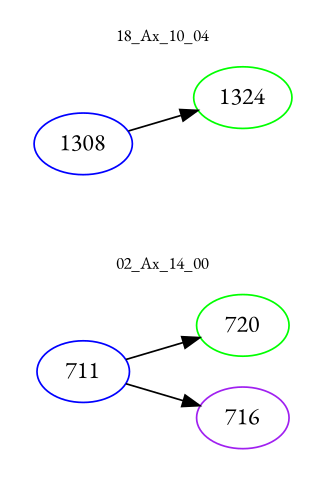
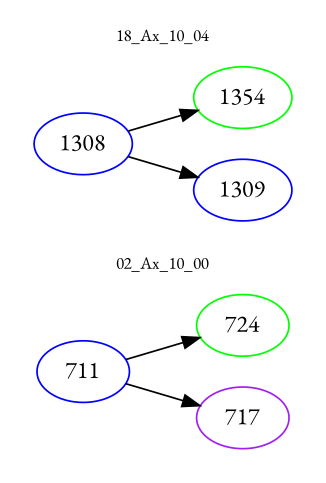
node "1324": label "1324" -> "1354"
node "1309": added
cluster "02_Ax_14_00": label "02_Ax_14_00" -> "02_Ax_10_00"
node "720": label "720" -> "724"
node "716": label "716" -> "717"
